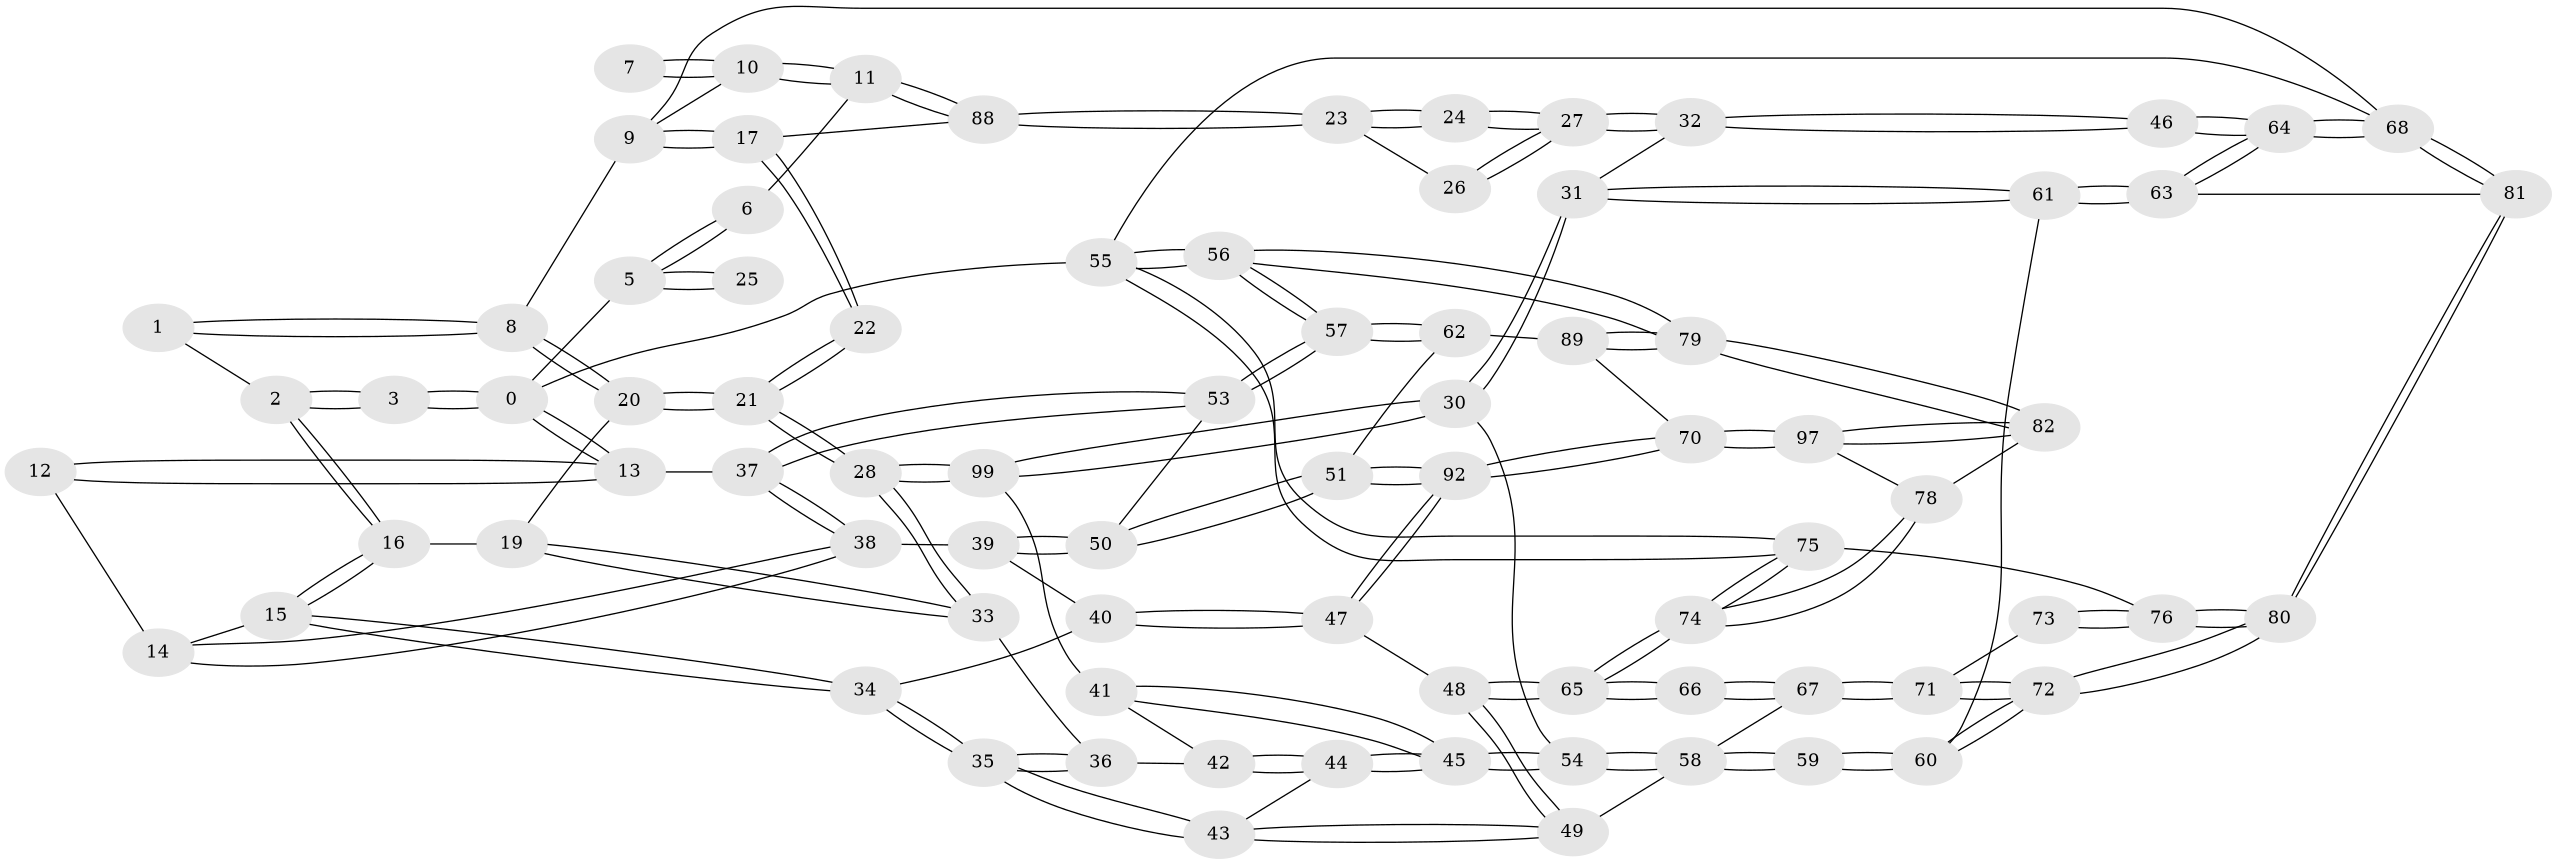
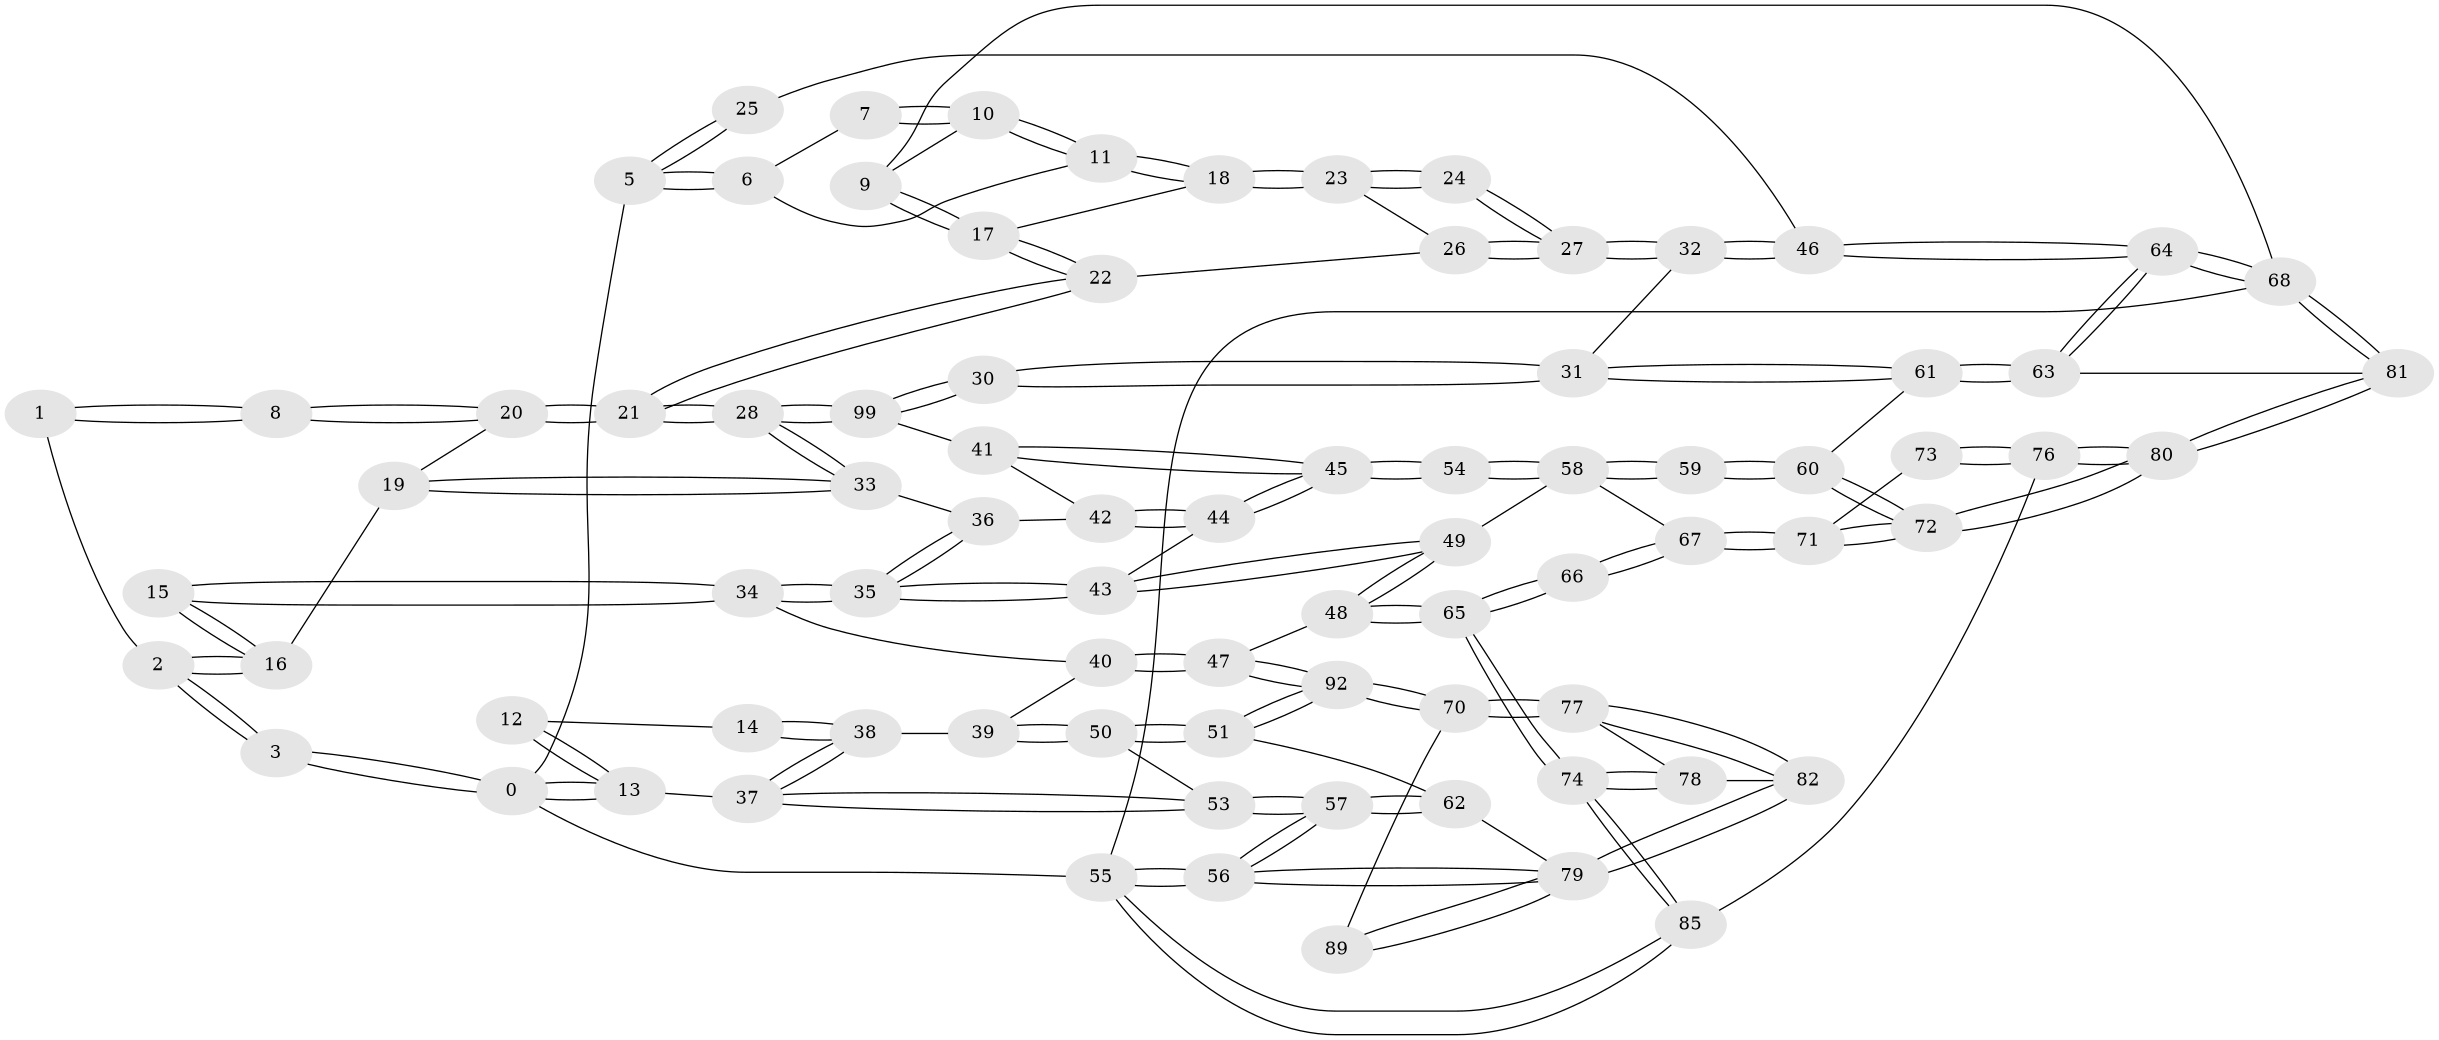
edge "25" -- "46": added
node "88": label "88" -> "18"
edge "7" -- "6": added
edge "9" -- "8": removed
edge "26" -- "22": added
edge "62" -- "89": now "62" -- "79"
node "97": label "97" -> "77"
node "75": label "75" -> "85"
edge "30" -- "54": removed
edge "15" -- "14": removed
